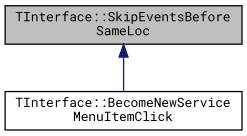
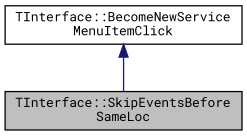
edge "TInterface::BecomeNewService MenuItemClick" -> "TInterface::SkipEventsBefore SameLoc": reversed
